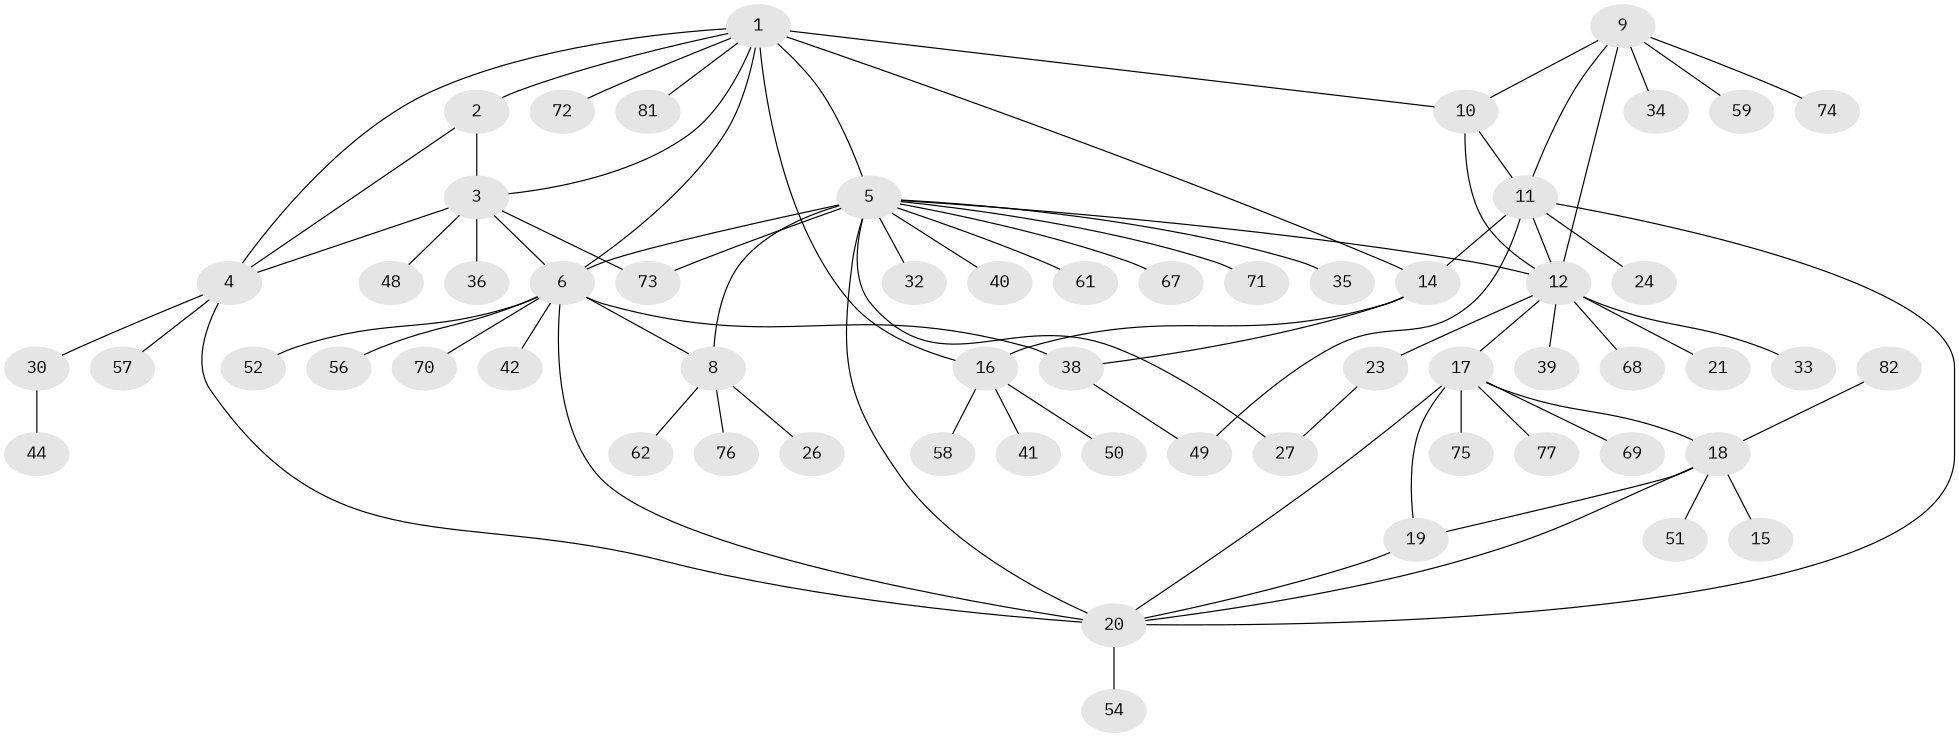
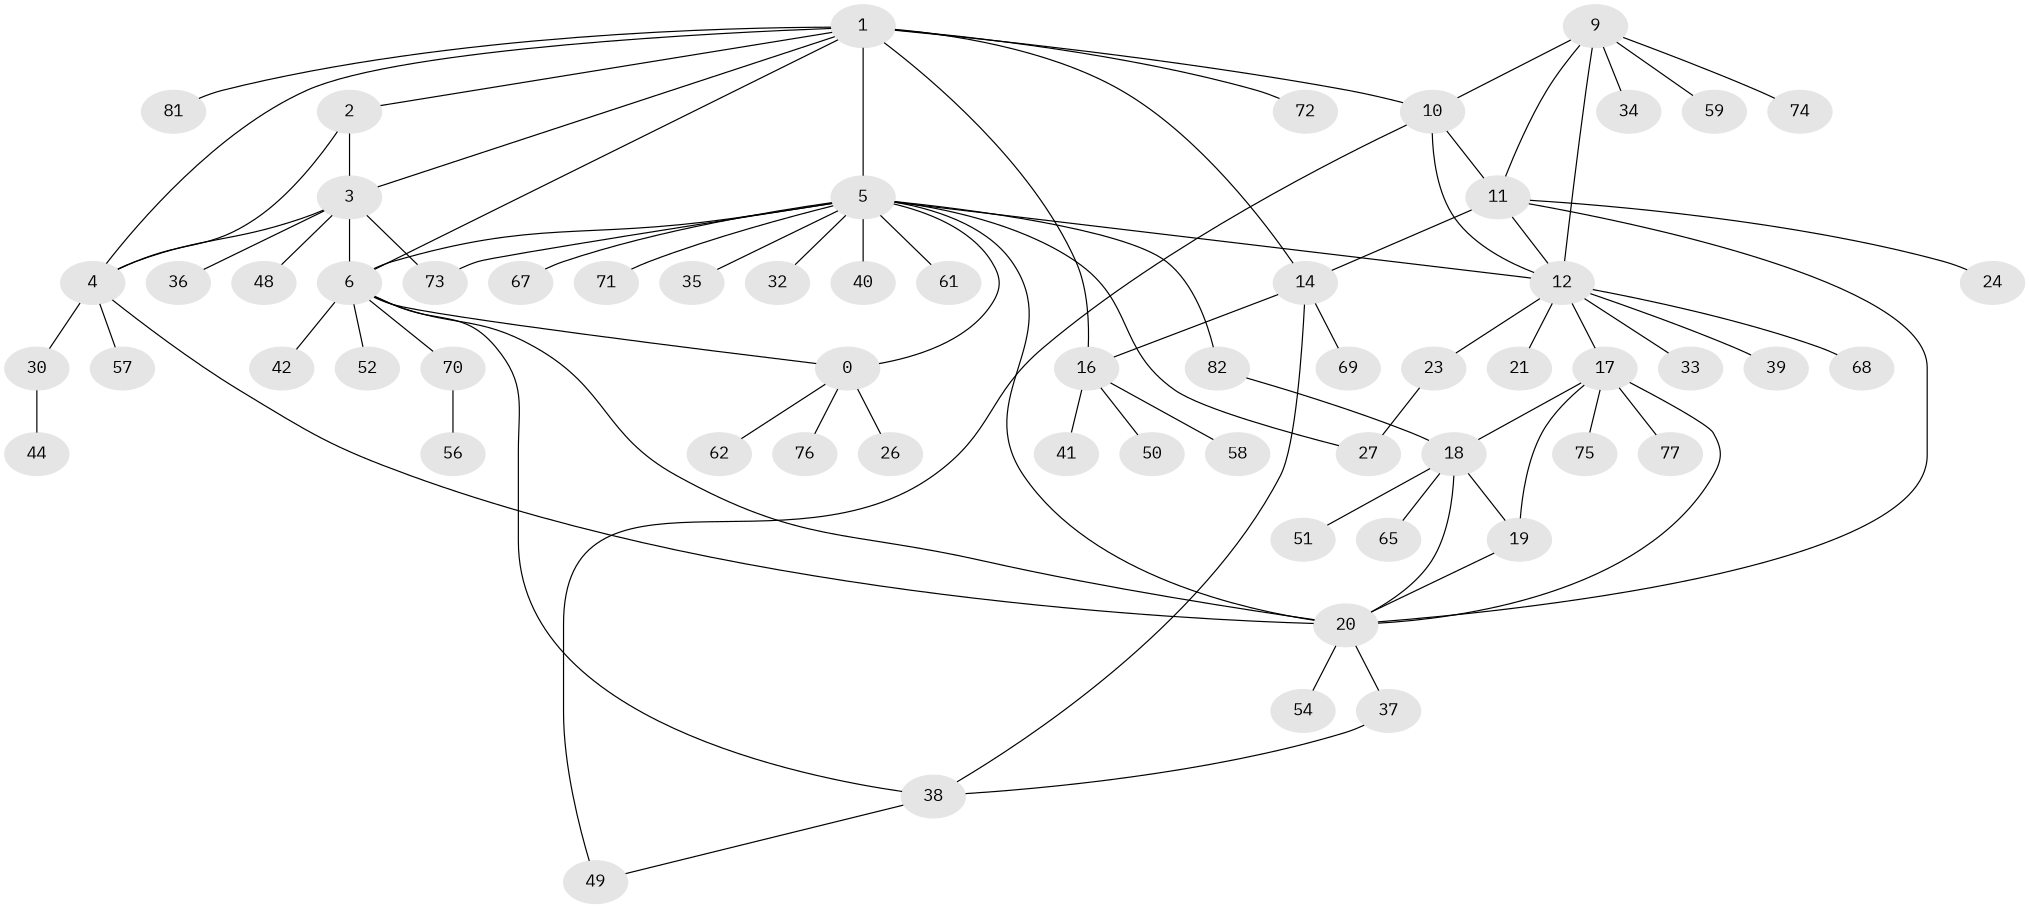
edge "5" -- "82": added
edge "6" -- "56": now "70" -- "56"
edge "11" -- "49": now "10" -- "49"
node "8": label "8" -> "0"
edge "17" -- "69": now "14" -- "69"
node "15": label "15" -> "65"
node "37": added
